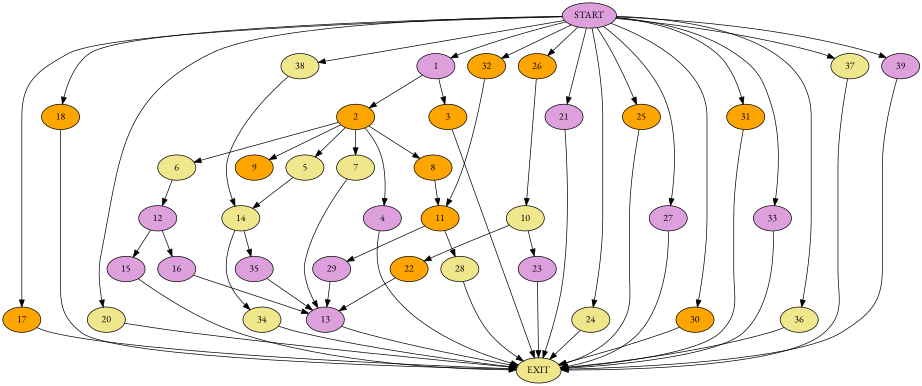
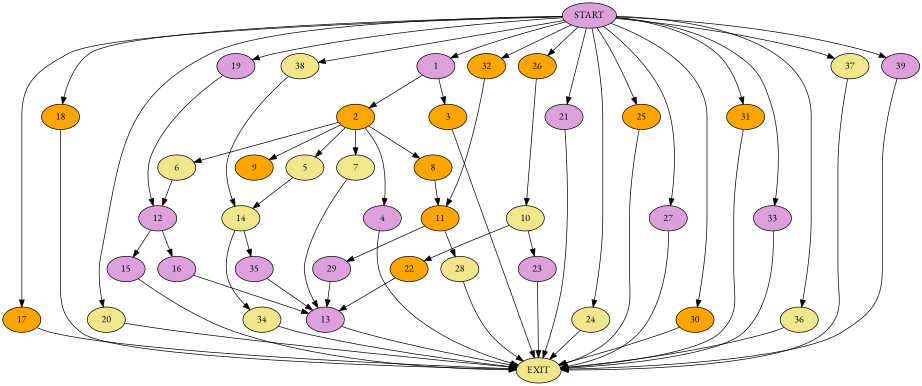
node "19": added
